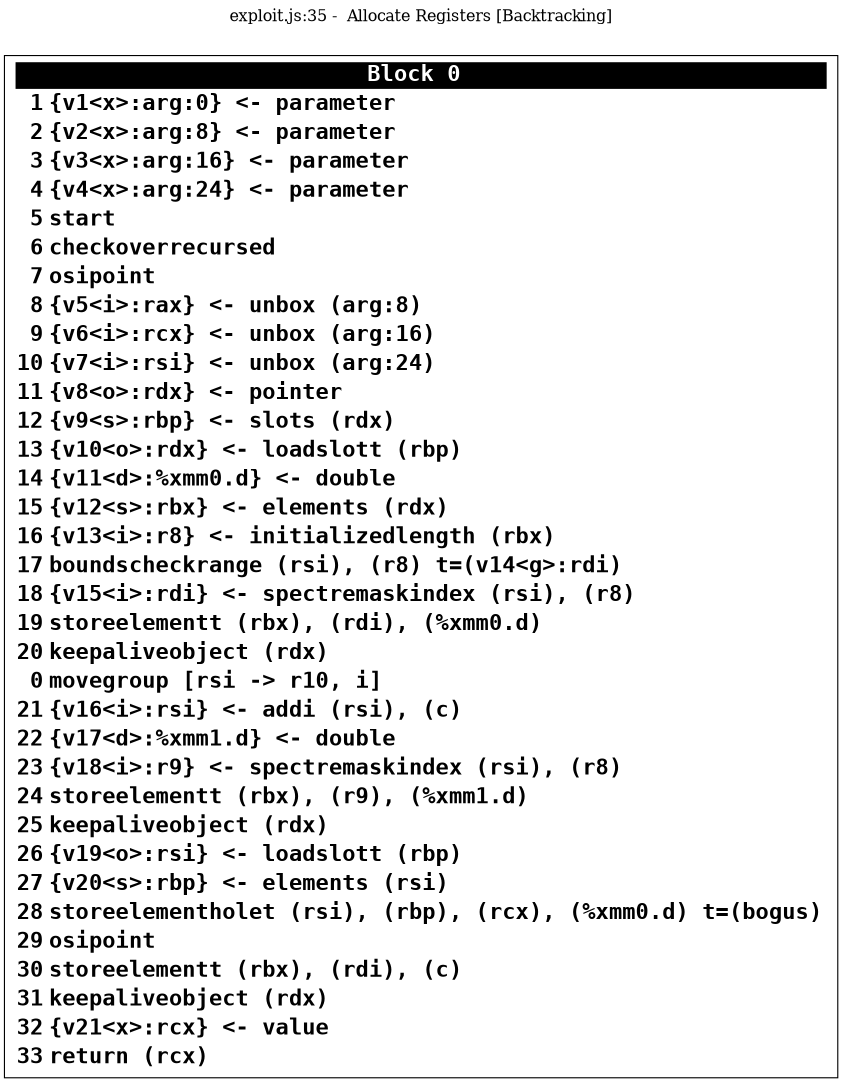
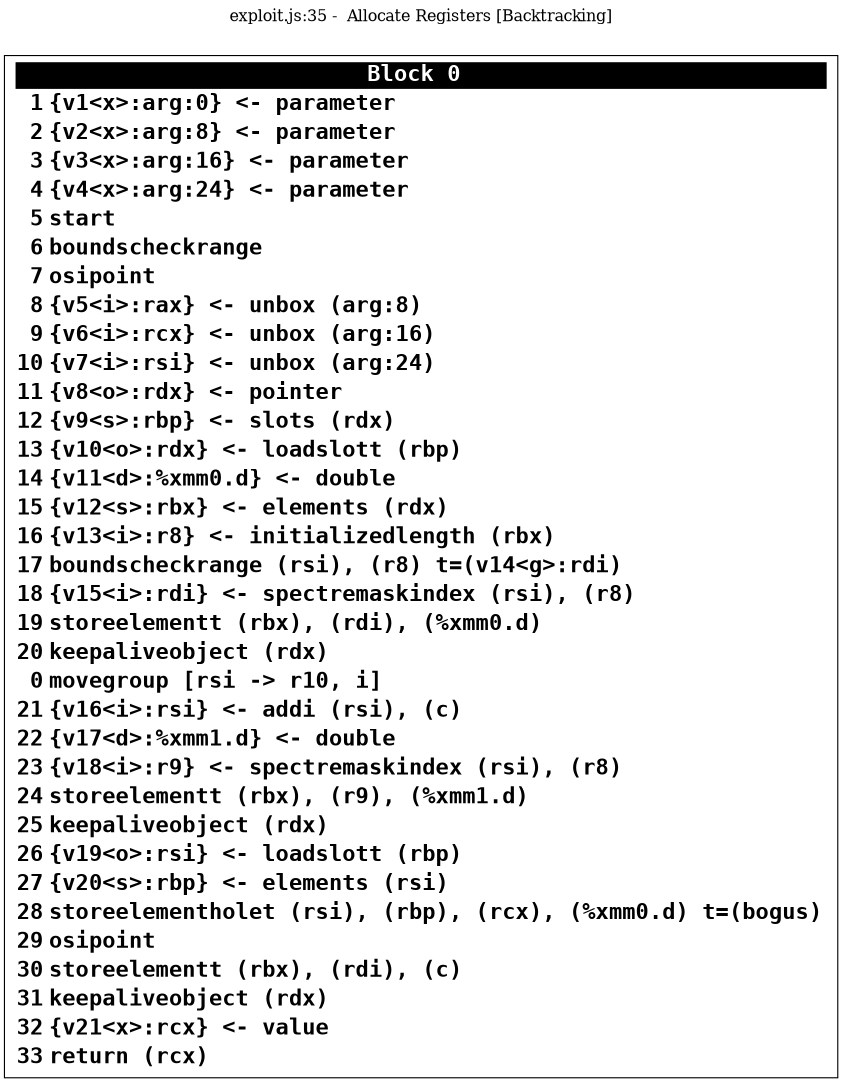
node "Block 0": text "checkoverrecursed" -> "boundscheckrange"
